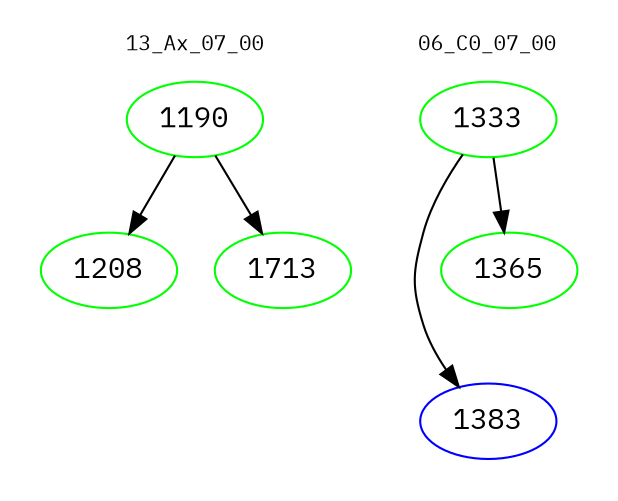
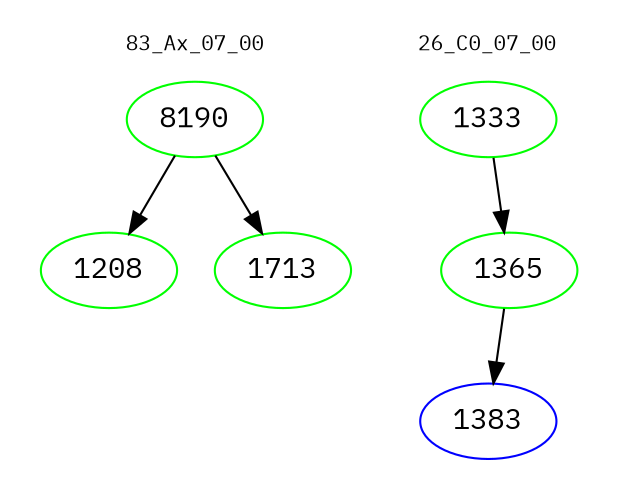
cluster "13_Ax_07_00": label "13_Ax_07_00" -> "83_Ax_07_00"
cluster "06_C0_07_00": label "06_C0_07_00" -> "26_C0_07_00"
node "1190": label "1190" -> "8190"
edge "1333" -> "1383": now "1365" -> "1383"
